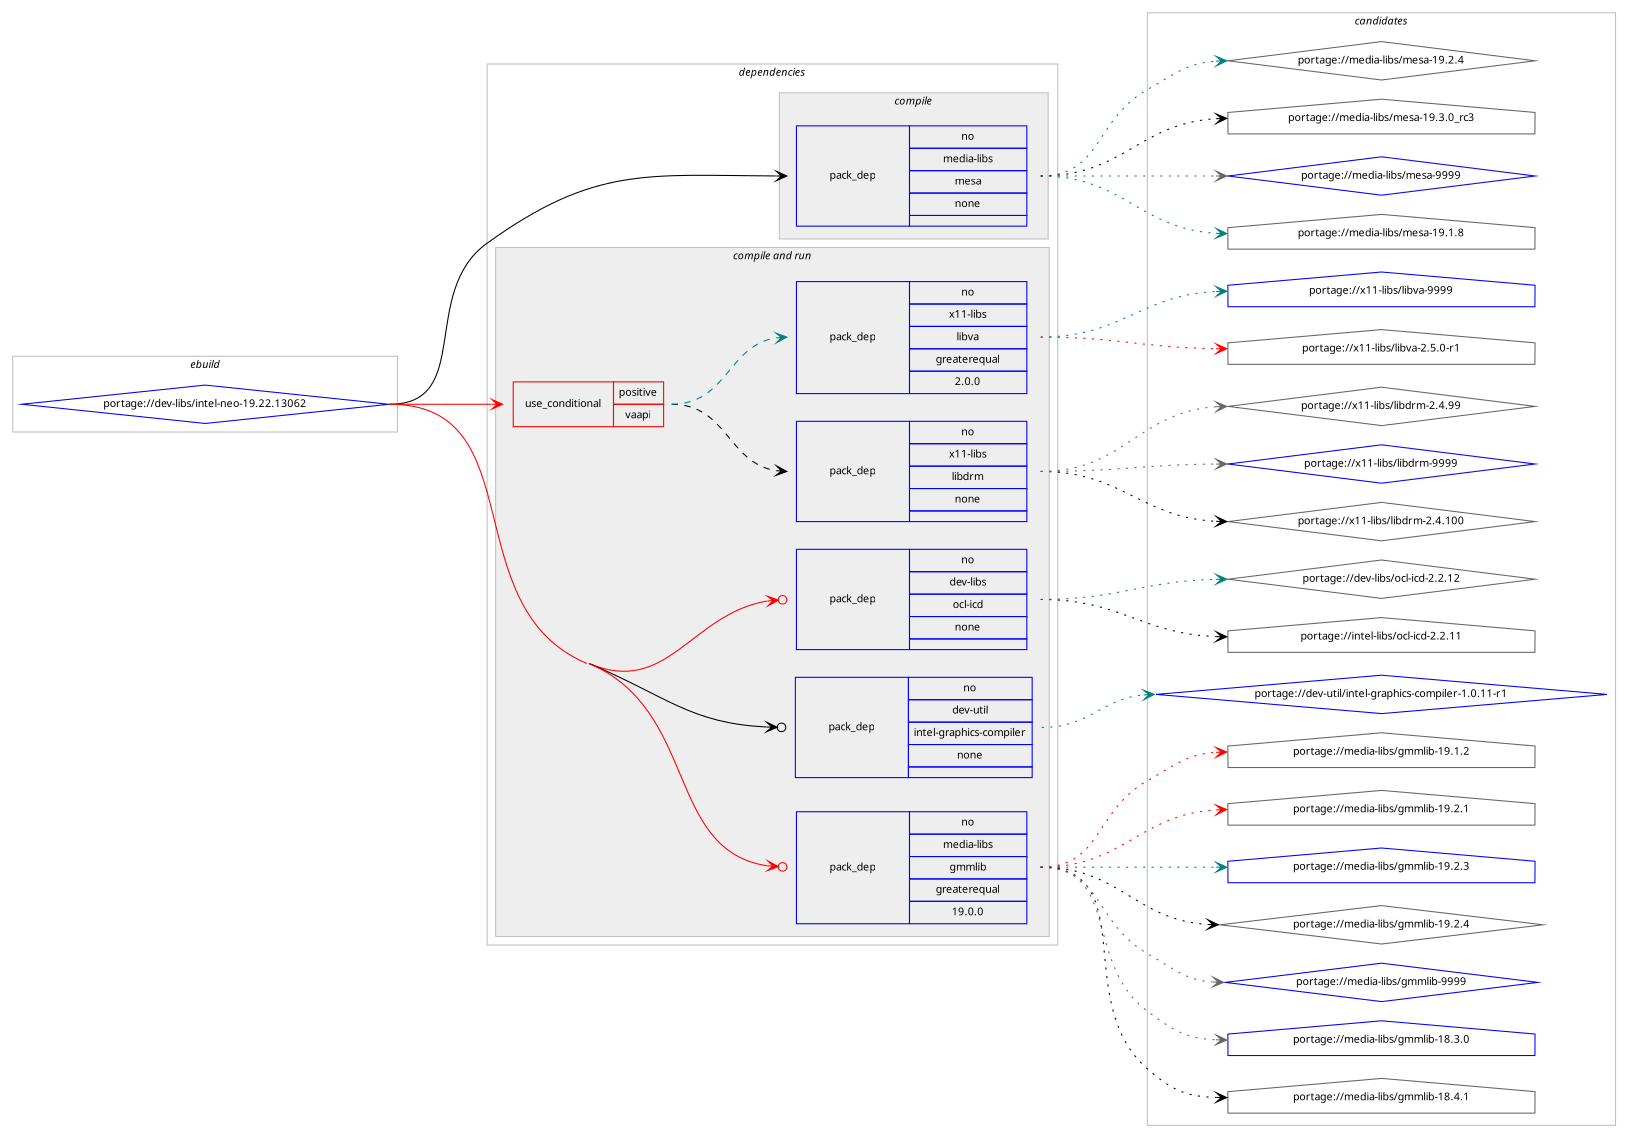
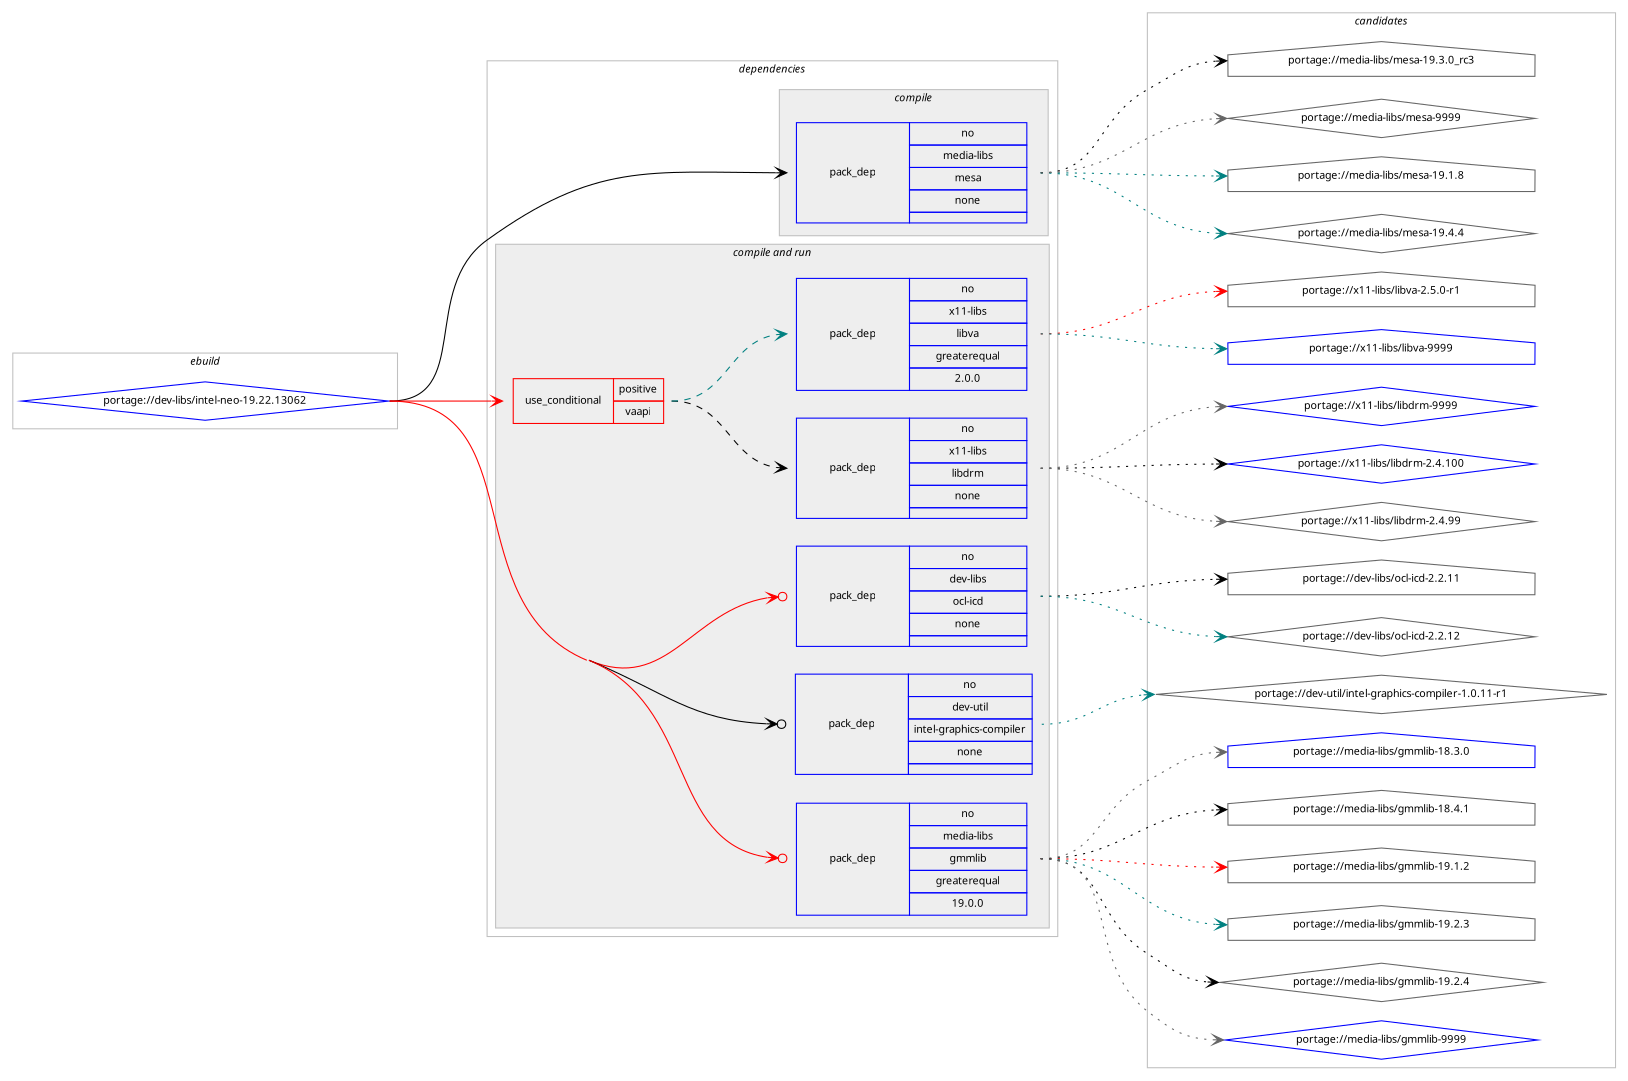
node "portage://media-libs/mesa-19.2.4": label "portage://media-libs/mesa-19.2.4" -> "portage://media-libs/mesa-19.4.4"
node "portage://media-libs/mesa-9999": color blue -> gray40
node "portage://x11-libs/libdrm-2.4.100": color gray40 -> blue
node "portage://intel-libs/ocl-icd-2.2.11": label "portage://intel-libs/ocl-icd-2.2.11" -> "portage://dev-libs/ocl-icd-2.2.11"
node "portage://dev-util/intel-graphics-compiler-1.0.11-r1": color blue -> gray40
node "portage://media-libs/gmmlib-19.2.1": removed
node "portage://media-libs/gmmlib-19.2.3": color blue -> gray40
